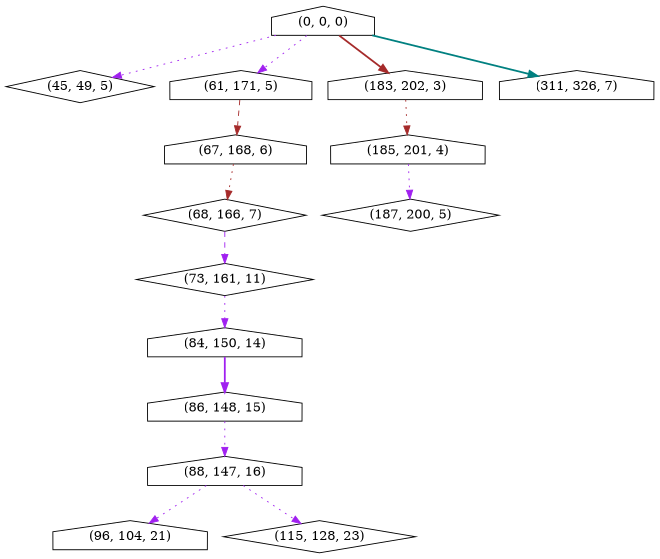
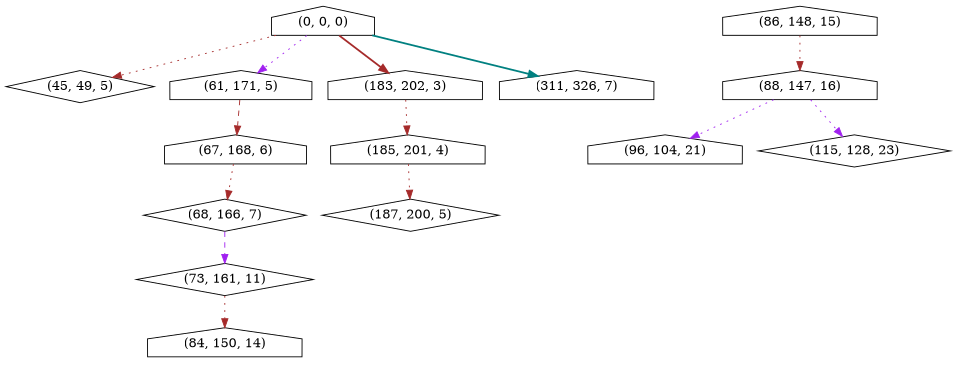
edge "(0, 0, 0)" -> "(45, 49, 5)": color purple -> brown
edge "(185, 201, 4)" -> "(187, 200, 5)": color purple -> brown
edge "(73, 161, 11)" -> "(84, 150, 14)": color purple -> brown
edge "(84, 150, 14)" -> "(86, 148, 15)": removed
edge "(86, 148, 15)" -> "(88, 147, 16)": color purple -> brown
